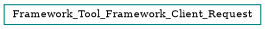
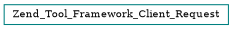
node "Framework_Tool_Framework_Client_Request": label "Framework_Tool_Framework_Client_Request" -> "Zend_Tool_Framework_Client_Request"
